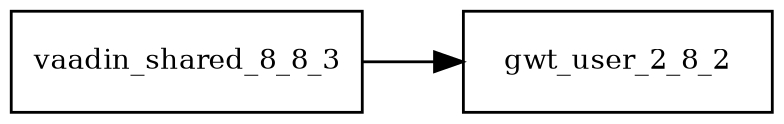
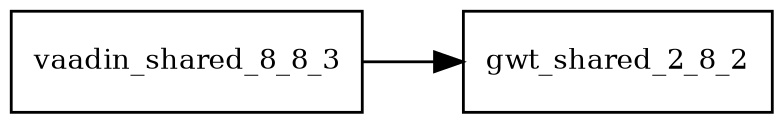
node "gwt_user_2_8_2": label "gwt_user_2_8_2" -> "gwt_shared_2_8_2"
